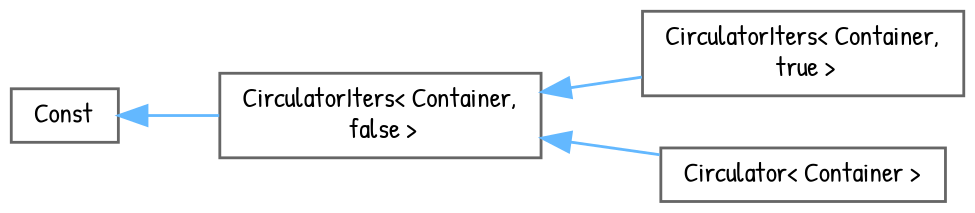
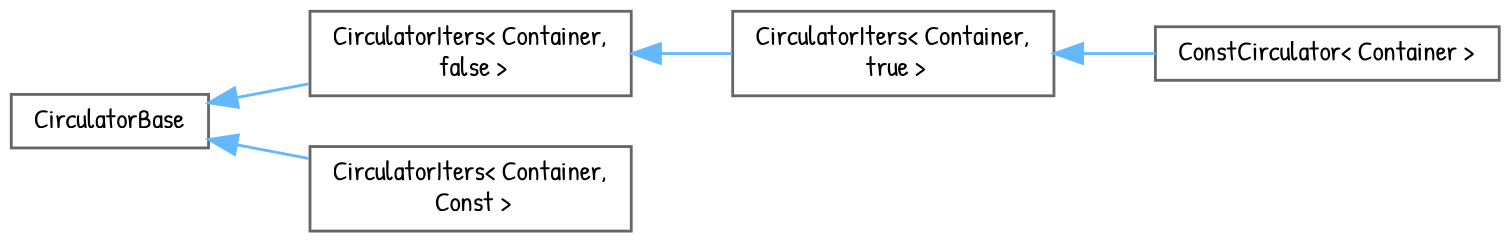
node "ConstCirculator< Container >": added
node "Const": label "Const" -> "CirculatorBase"
node "Circulator< Container >": removed
node "CirculatorIters< Container, Const >": added
